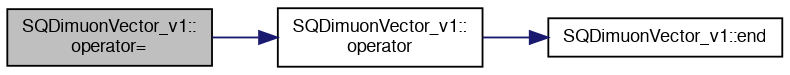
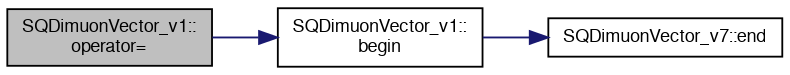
node "SQDimuonVector_v1:: operator": label "SQDimuonVector_v1:: operator" -> "SQDimuonVector_v1:: begin"
node "SQDimuonVector_v1::end": label "SQDimuonVector_v1::end" -> "SQDimuonVector_v7::end"
